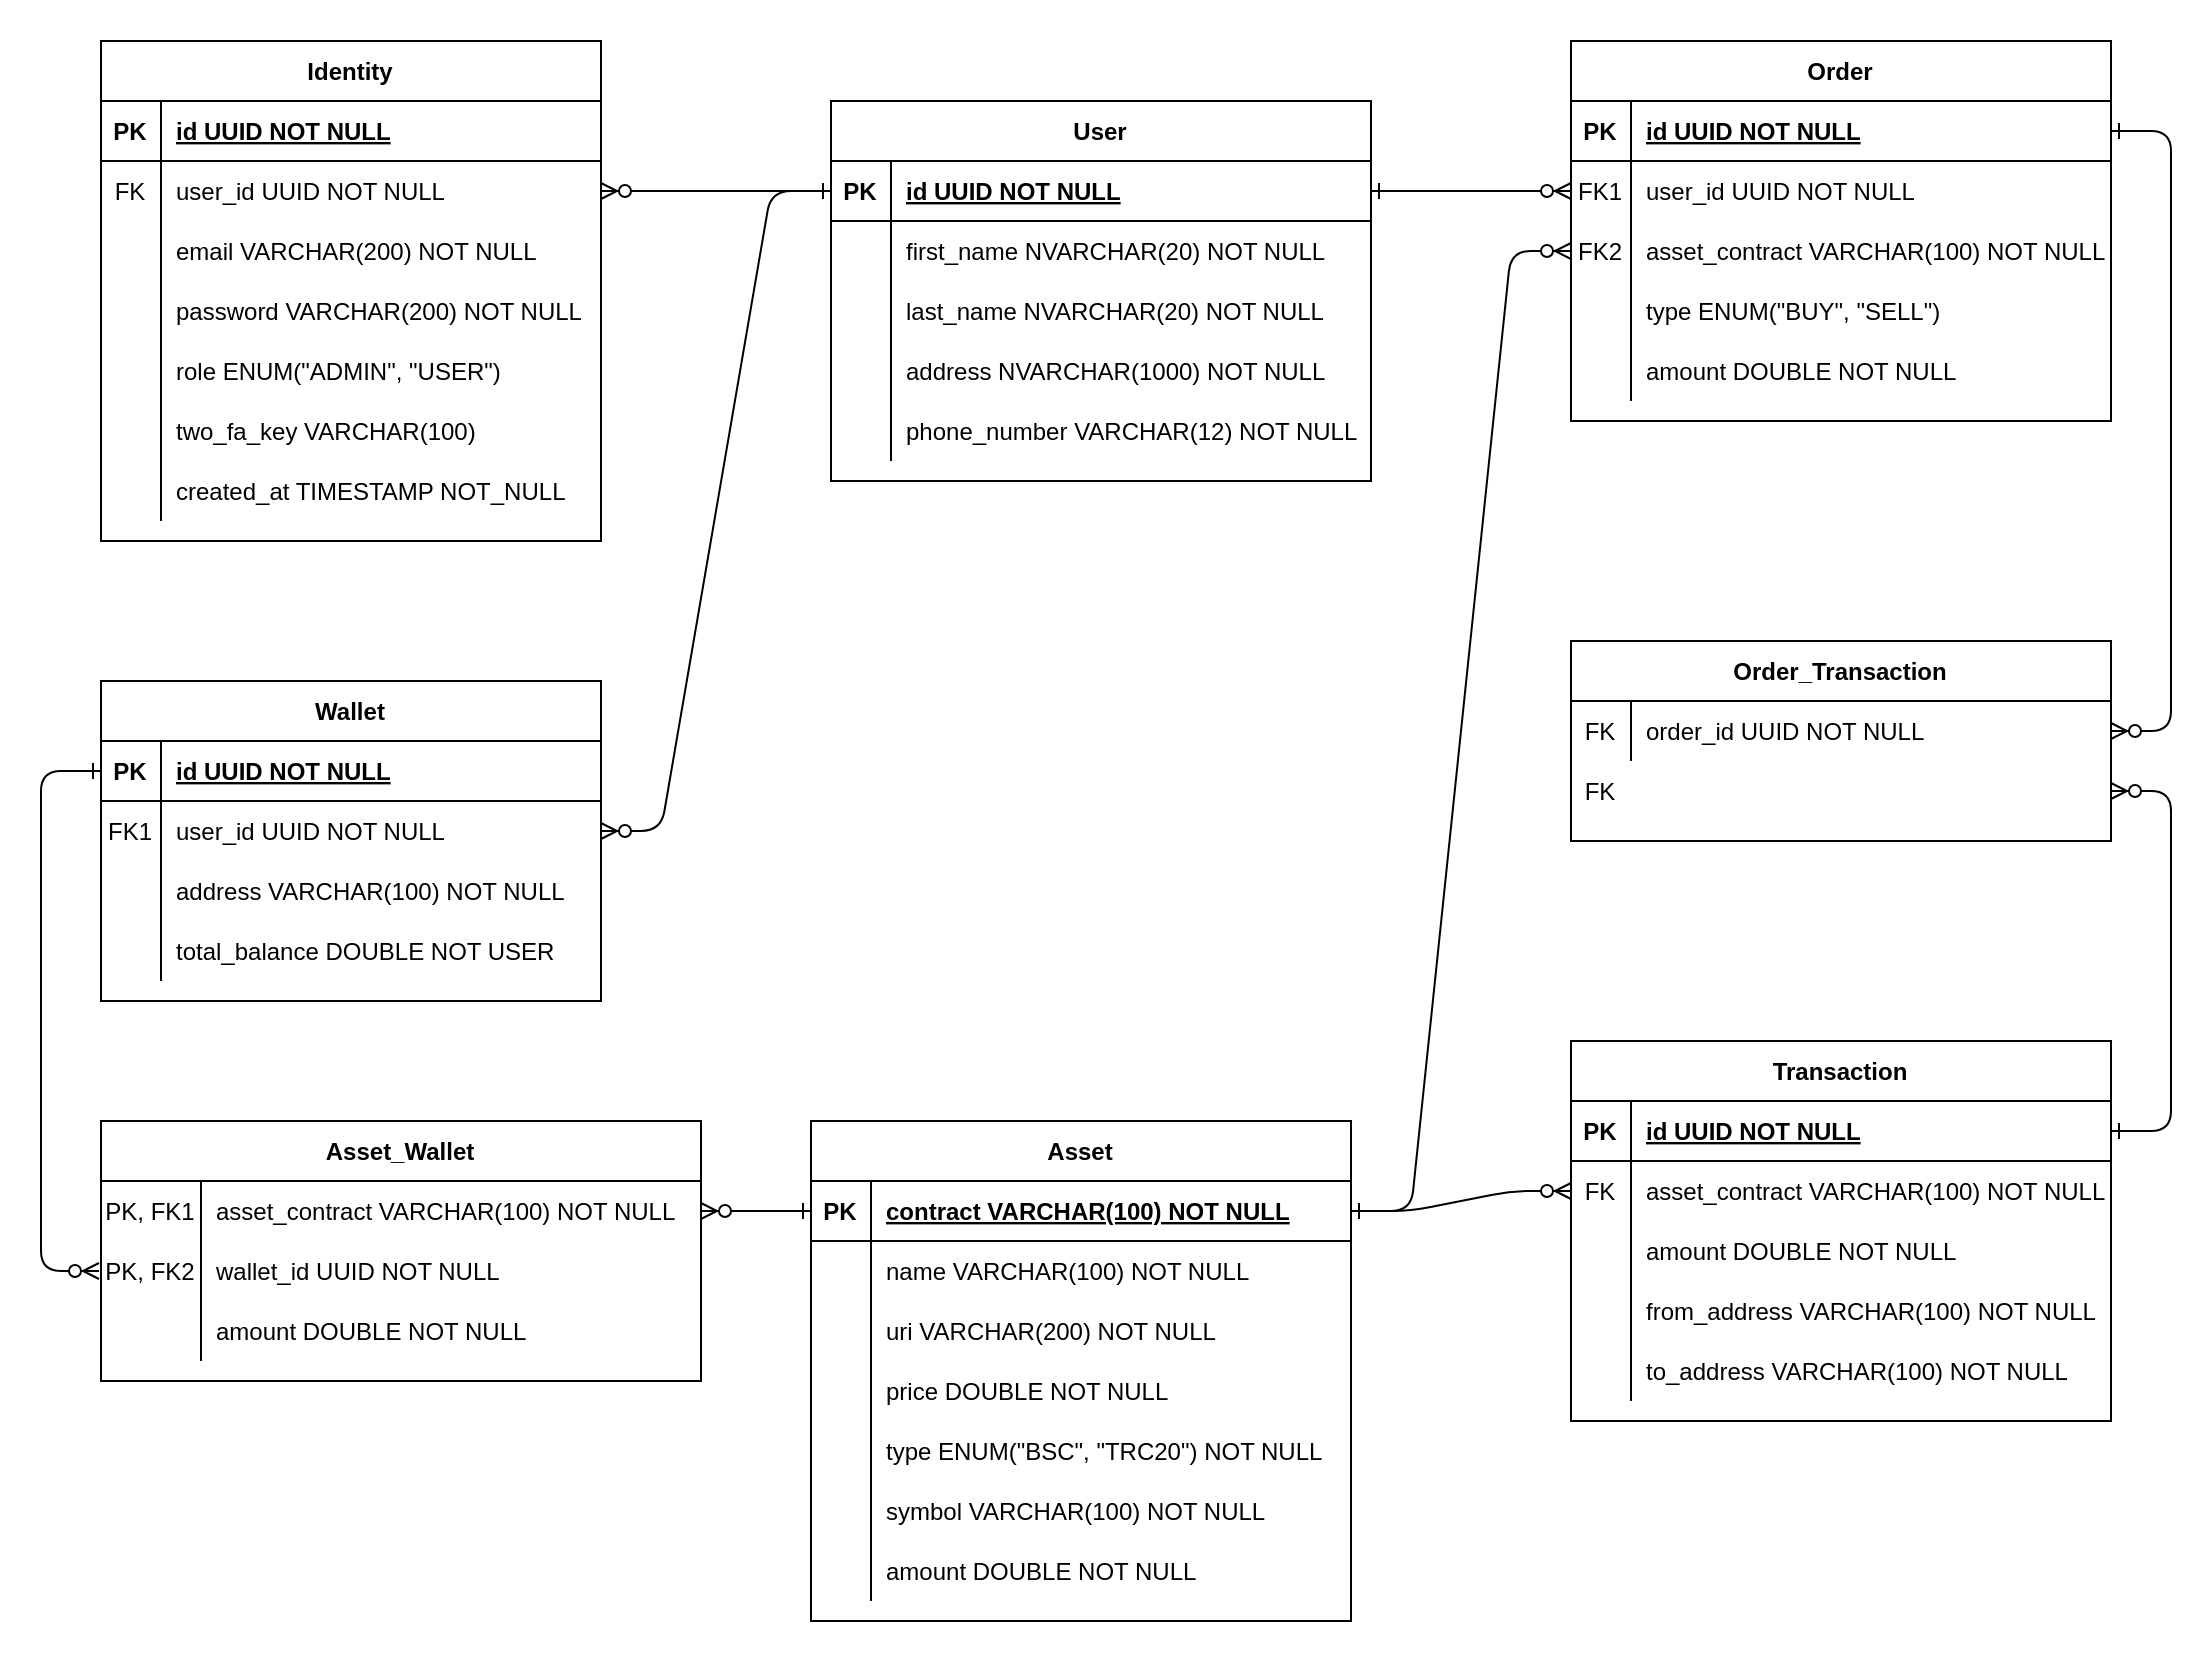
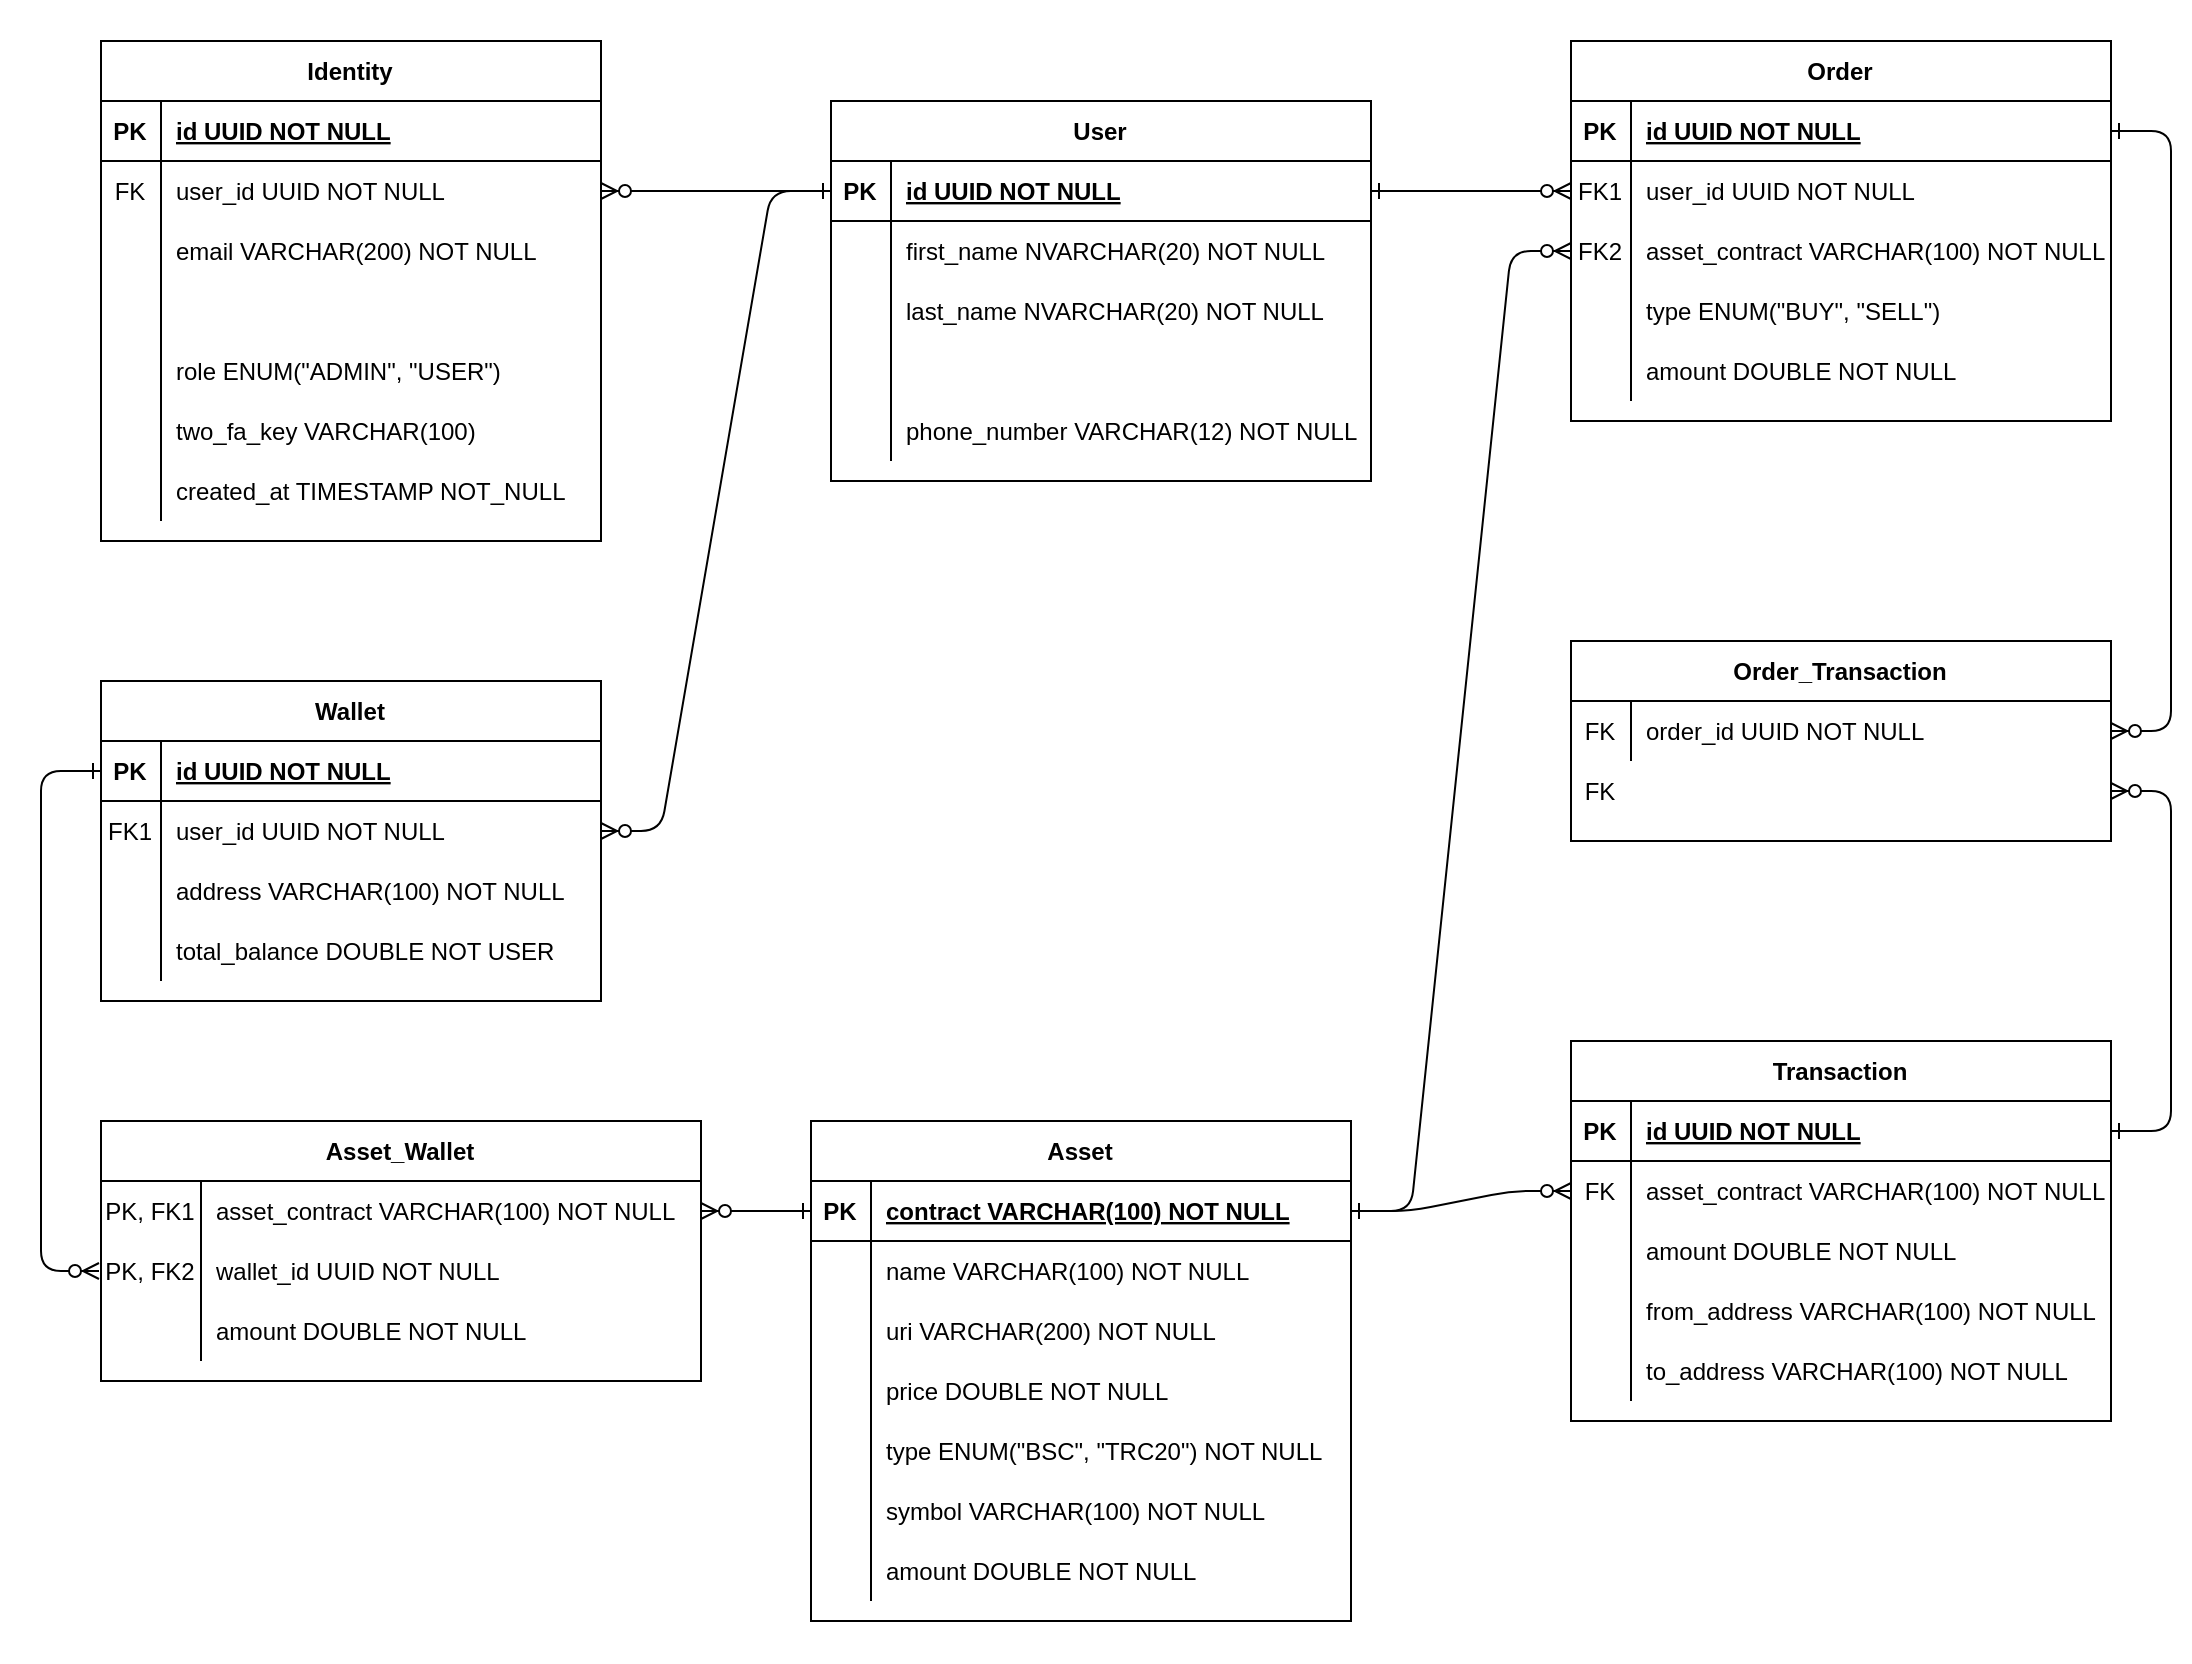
node "password VARCHAR(200) NOT NULL": removed
node "address NVARCHAR(1000) NOT NULL": removed
